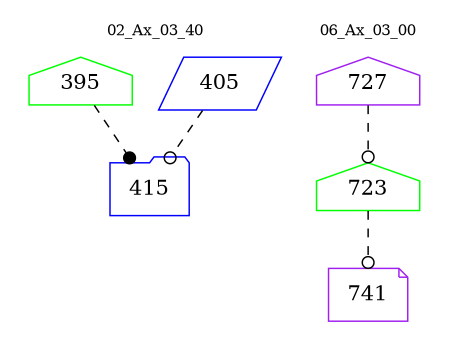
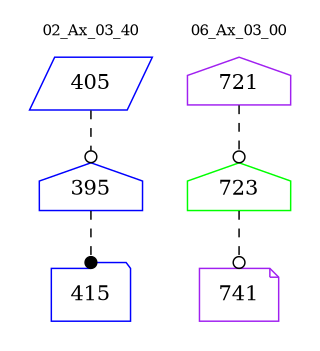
node "395": color green -> blue
node "727": label "727" -> "721"
edge "405" -> "415": now "405" -> "395"
